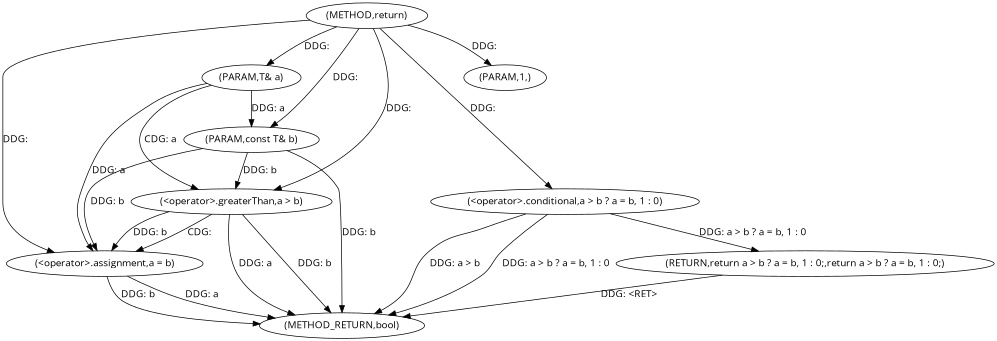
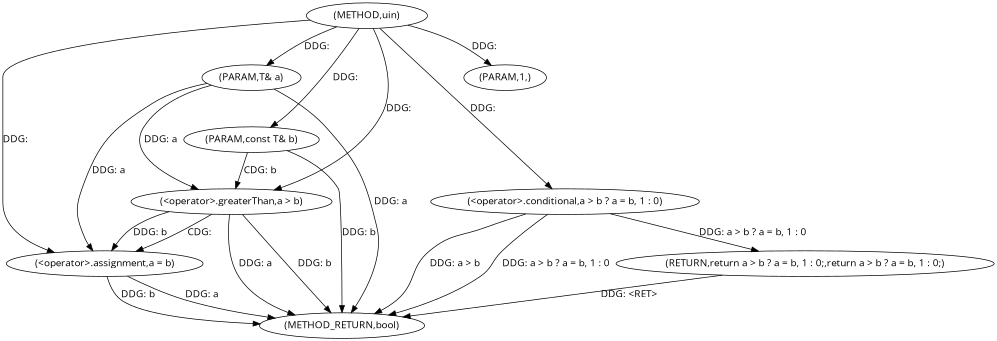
node "(METHOD,return)": label "(METHOD,return)" -> "(METHOD,uin)"
edge "(PARAM,T& a)" -> "(PARAM,const T& b)": now "(PARAM,T& a)" -> "(METHOD_RETURN,bool)"
edge "(PARAM,T& a)" -> "(<operator>.greaterThan,a > b)": label "CDG: a" -> "DDG: a"
edge "(PARAM,const T& b)" -> "(<operator>.greaterThan,a > b)": label "DDG: b" -> "CDG: b"
edge "(PARAM,const T& b)" -> "(<operator>.assignment,a = b)": removed, label "DDG: b"
